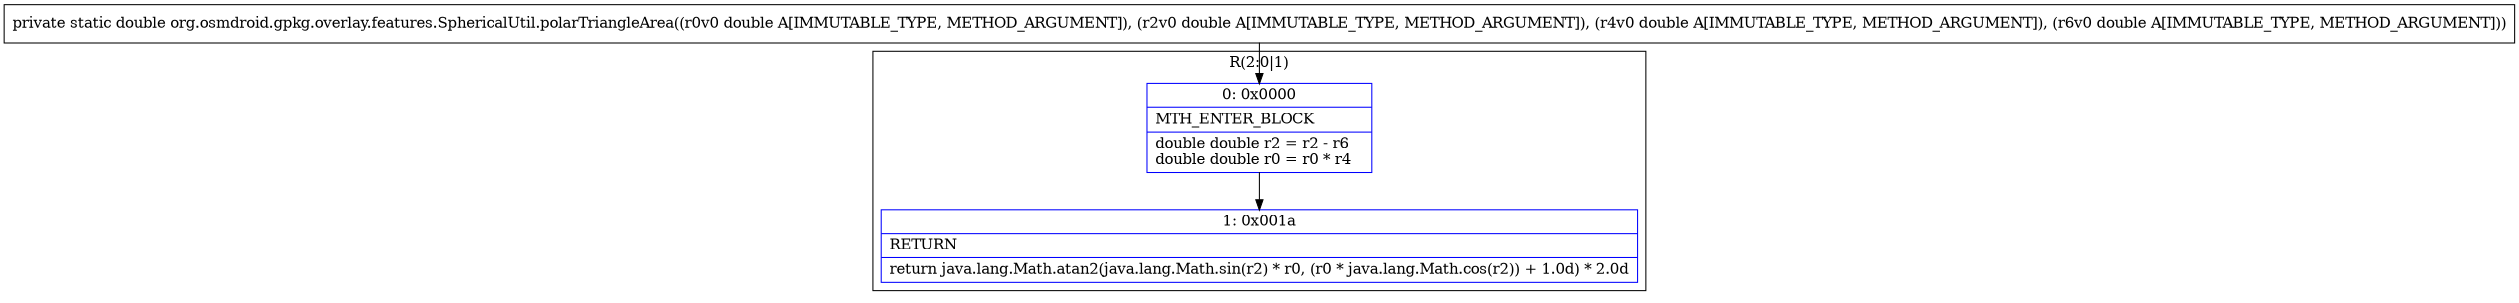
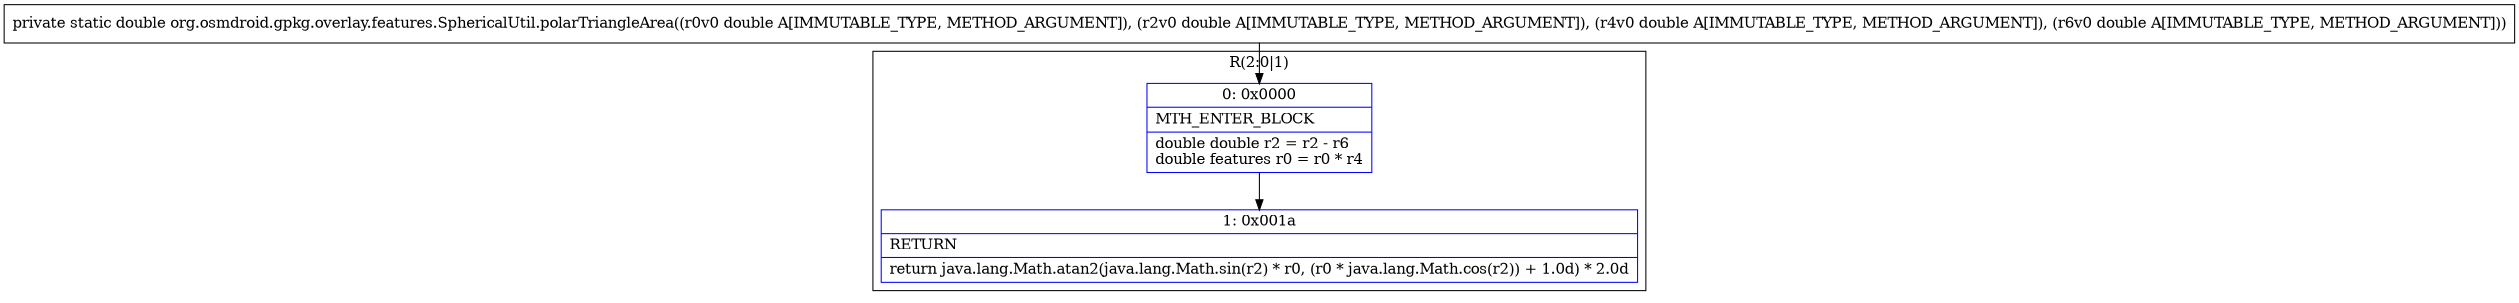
node "0: 0x0000": text "double double r0 = r0 * r4" -> "double features r0 = r0 * r4"
